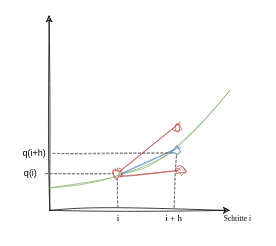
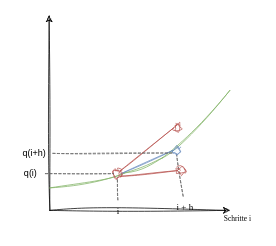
node "i": moved (118, 219) -> (118, 211)
node "i + h": moved (174, 219) -> (185, 207)
